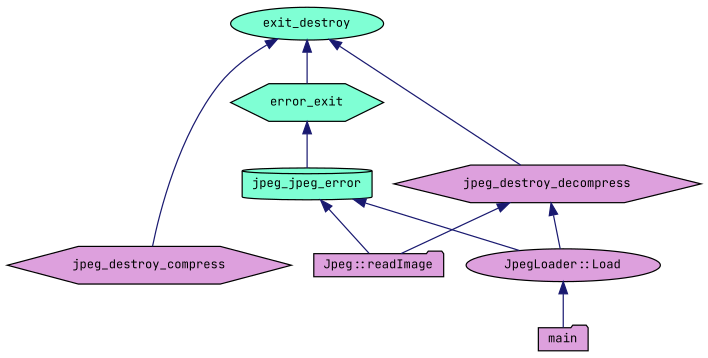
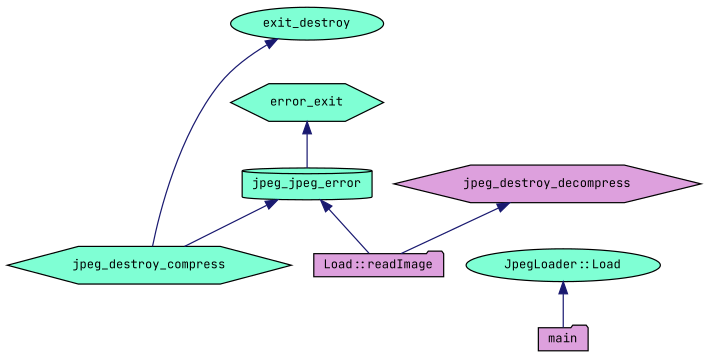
edge "error_exit" -> "exit_destroy": removed
edge "jpeg_destroy_decompress" -> "exit_destroy": removed
edge "JpegLoader::Load" -> "jpeg_jpeg_error": now "jpeg_destroy_compress" -> "jpeg_jpeg_error"
edge "JpegLoader::Load" -> "jpeg_destroy_decompress": removed
node "jpeg_destroy_compress": fillcolor plum -> aquamarine
node "Jpeg::readImage": label "Jpeg::readImage" -> "Load::readImage"
node "JpegLoader::Load": fillcolor plum -> aquamarine
